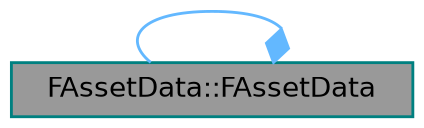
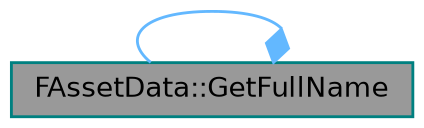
node "FAssetData::FAssetData": label "FAssetData::FAssetData" -> "FAssetData::GetFullName"
